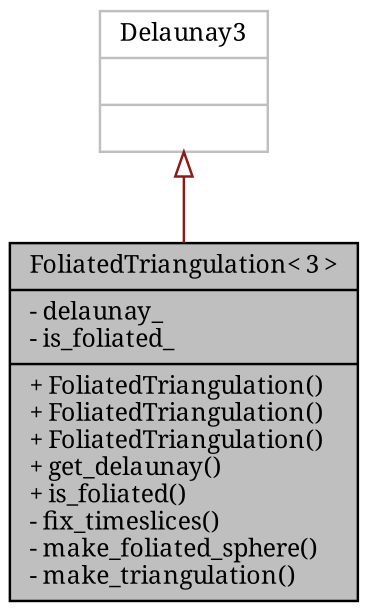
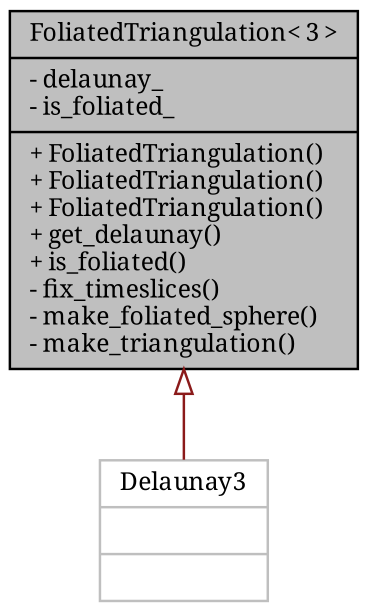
edge "FoliatedTriangulation< 3 >" -> "Delaunay3": reversed
